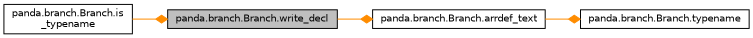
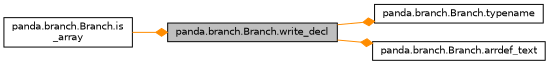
node "panda.branch.Branch.is _typename": label "panda.branch.Branch.is _typename" -> "panda.branch.Branch.is _array"
edge "panda.branch.Branch.arrdef_text" -> "panda.branch.Branch.typename": now "panda.branch.Branch.write_decl" -> "panda.branch.Branch.typename"
